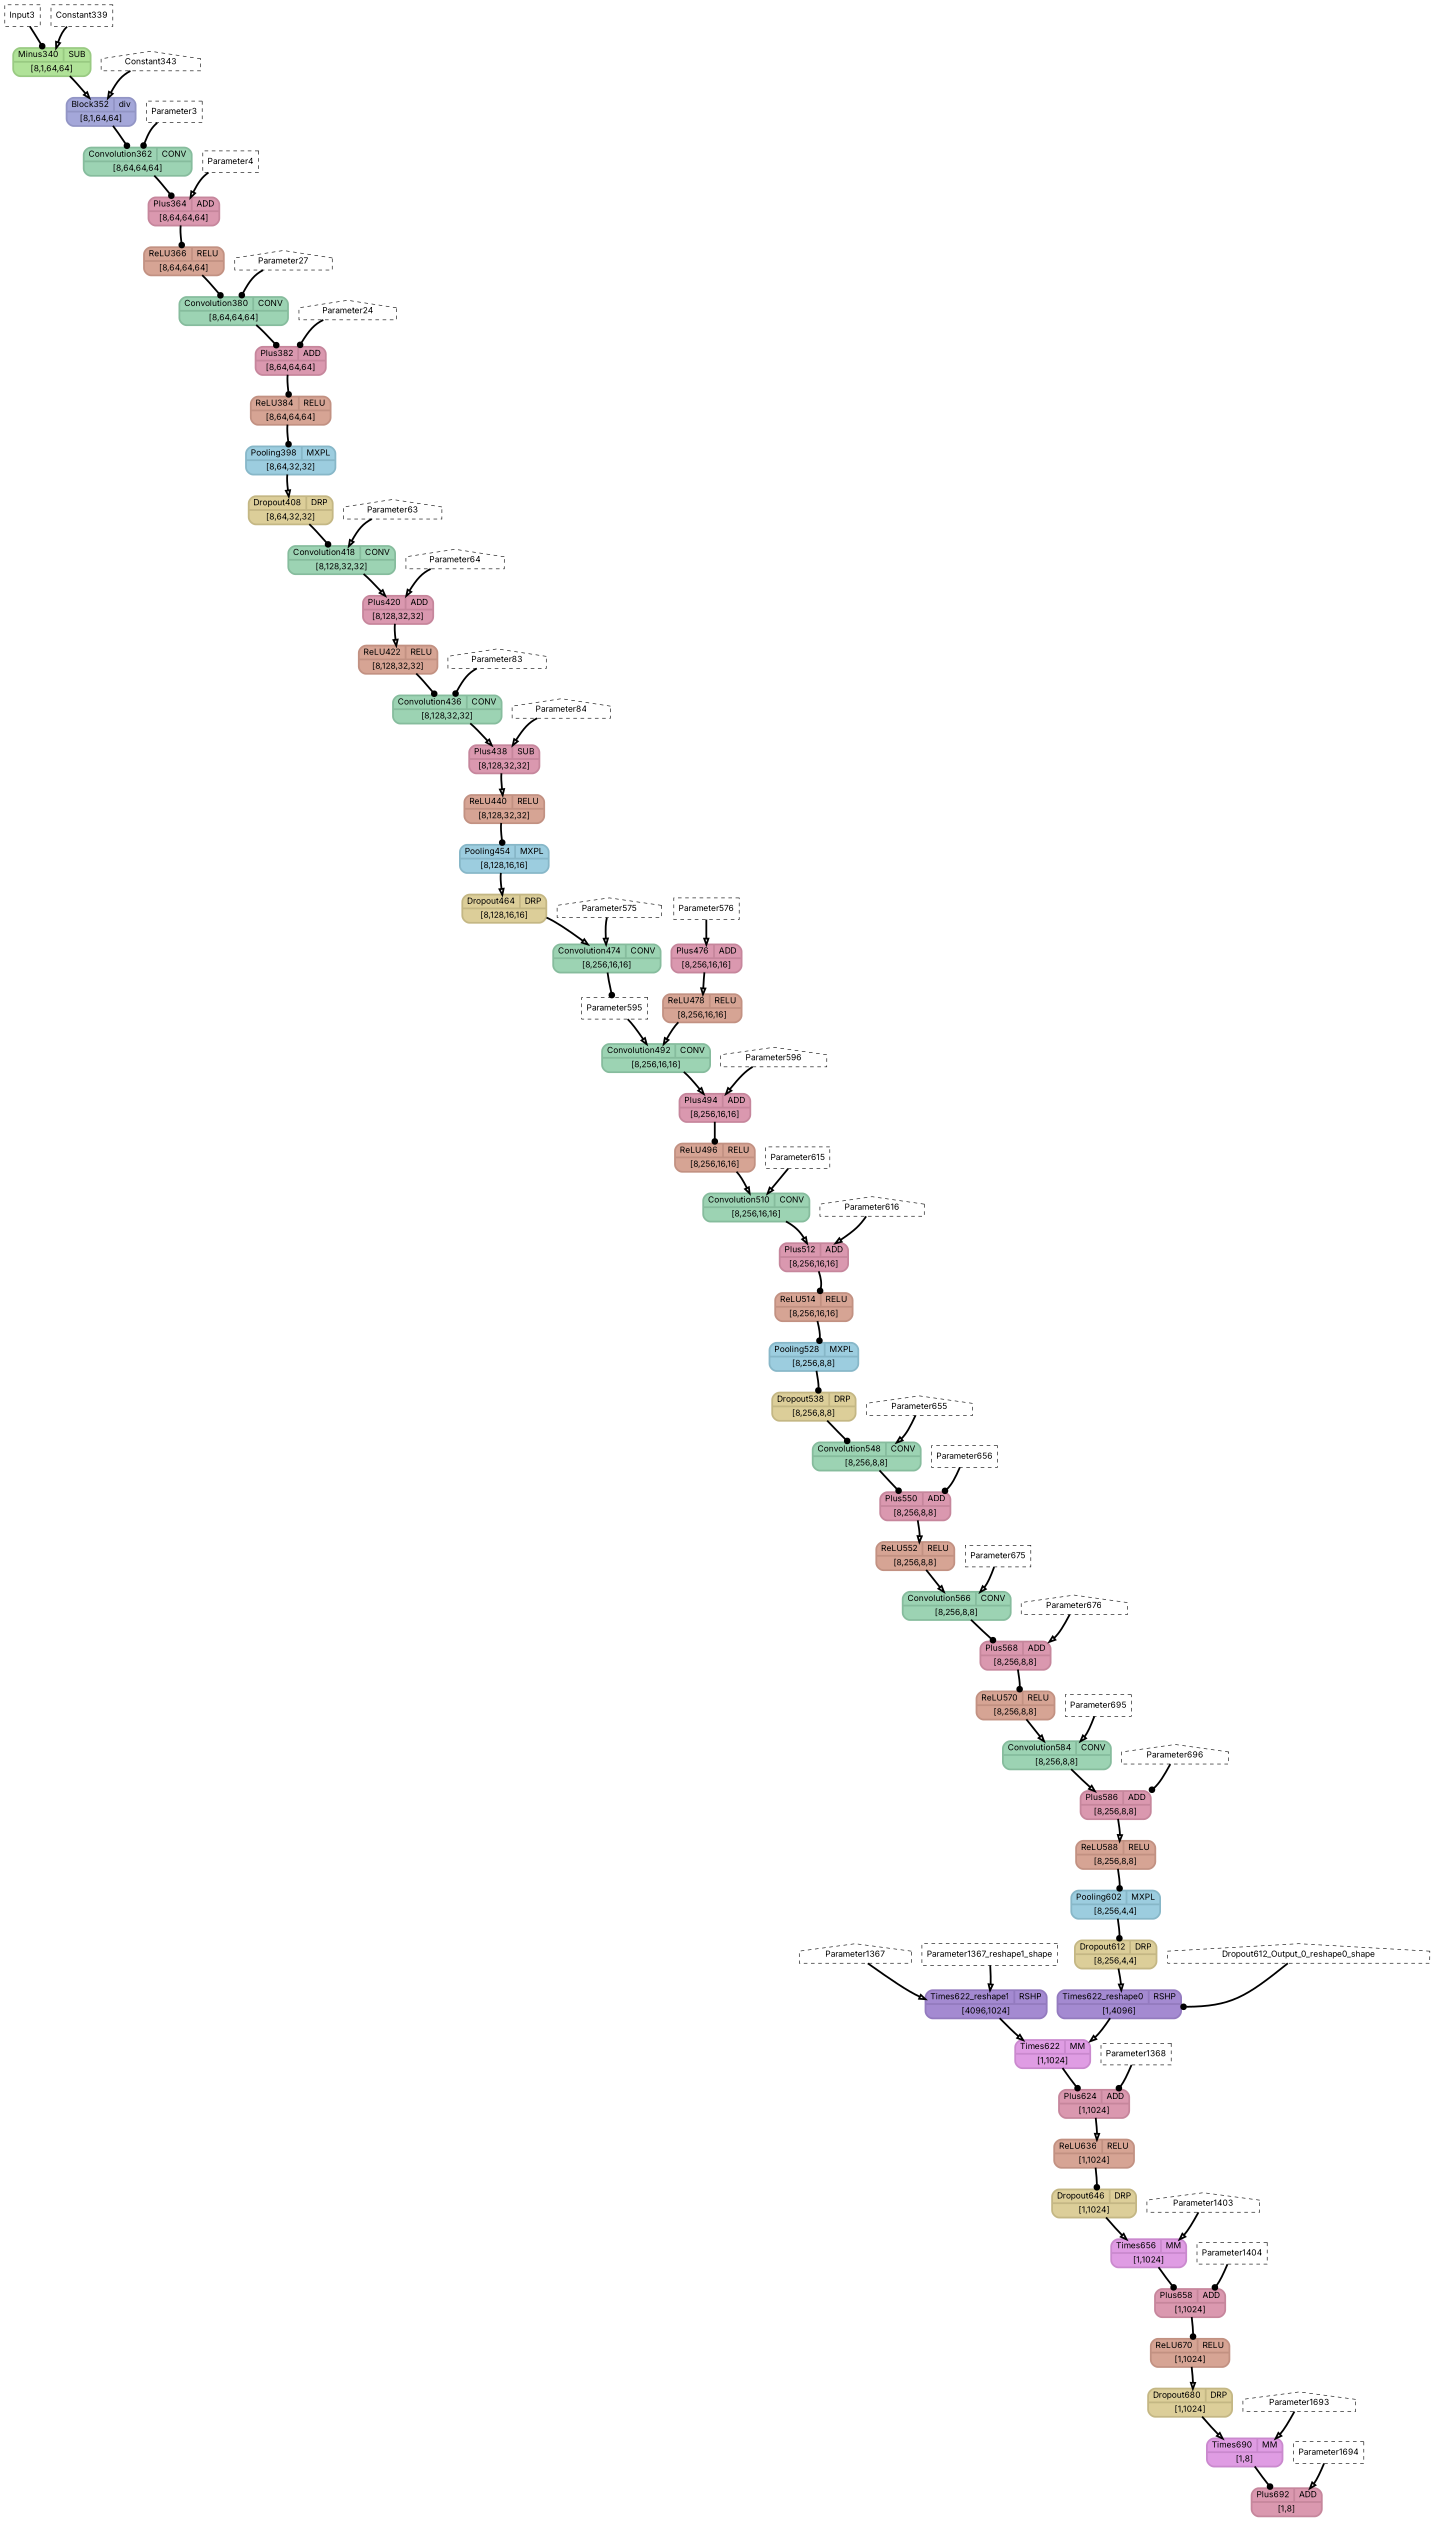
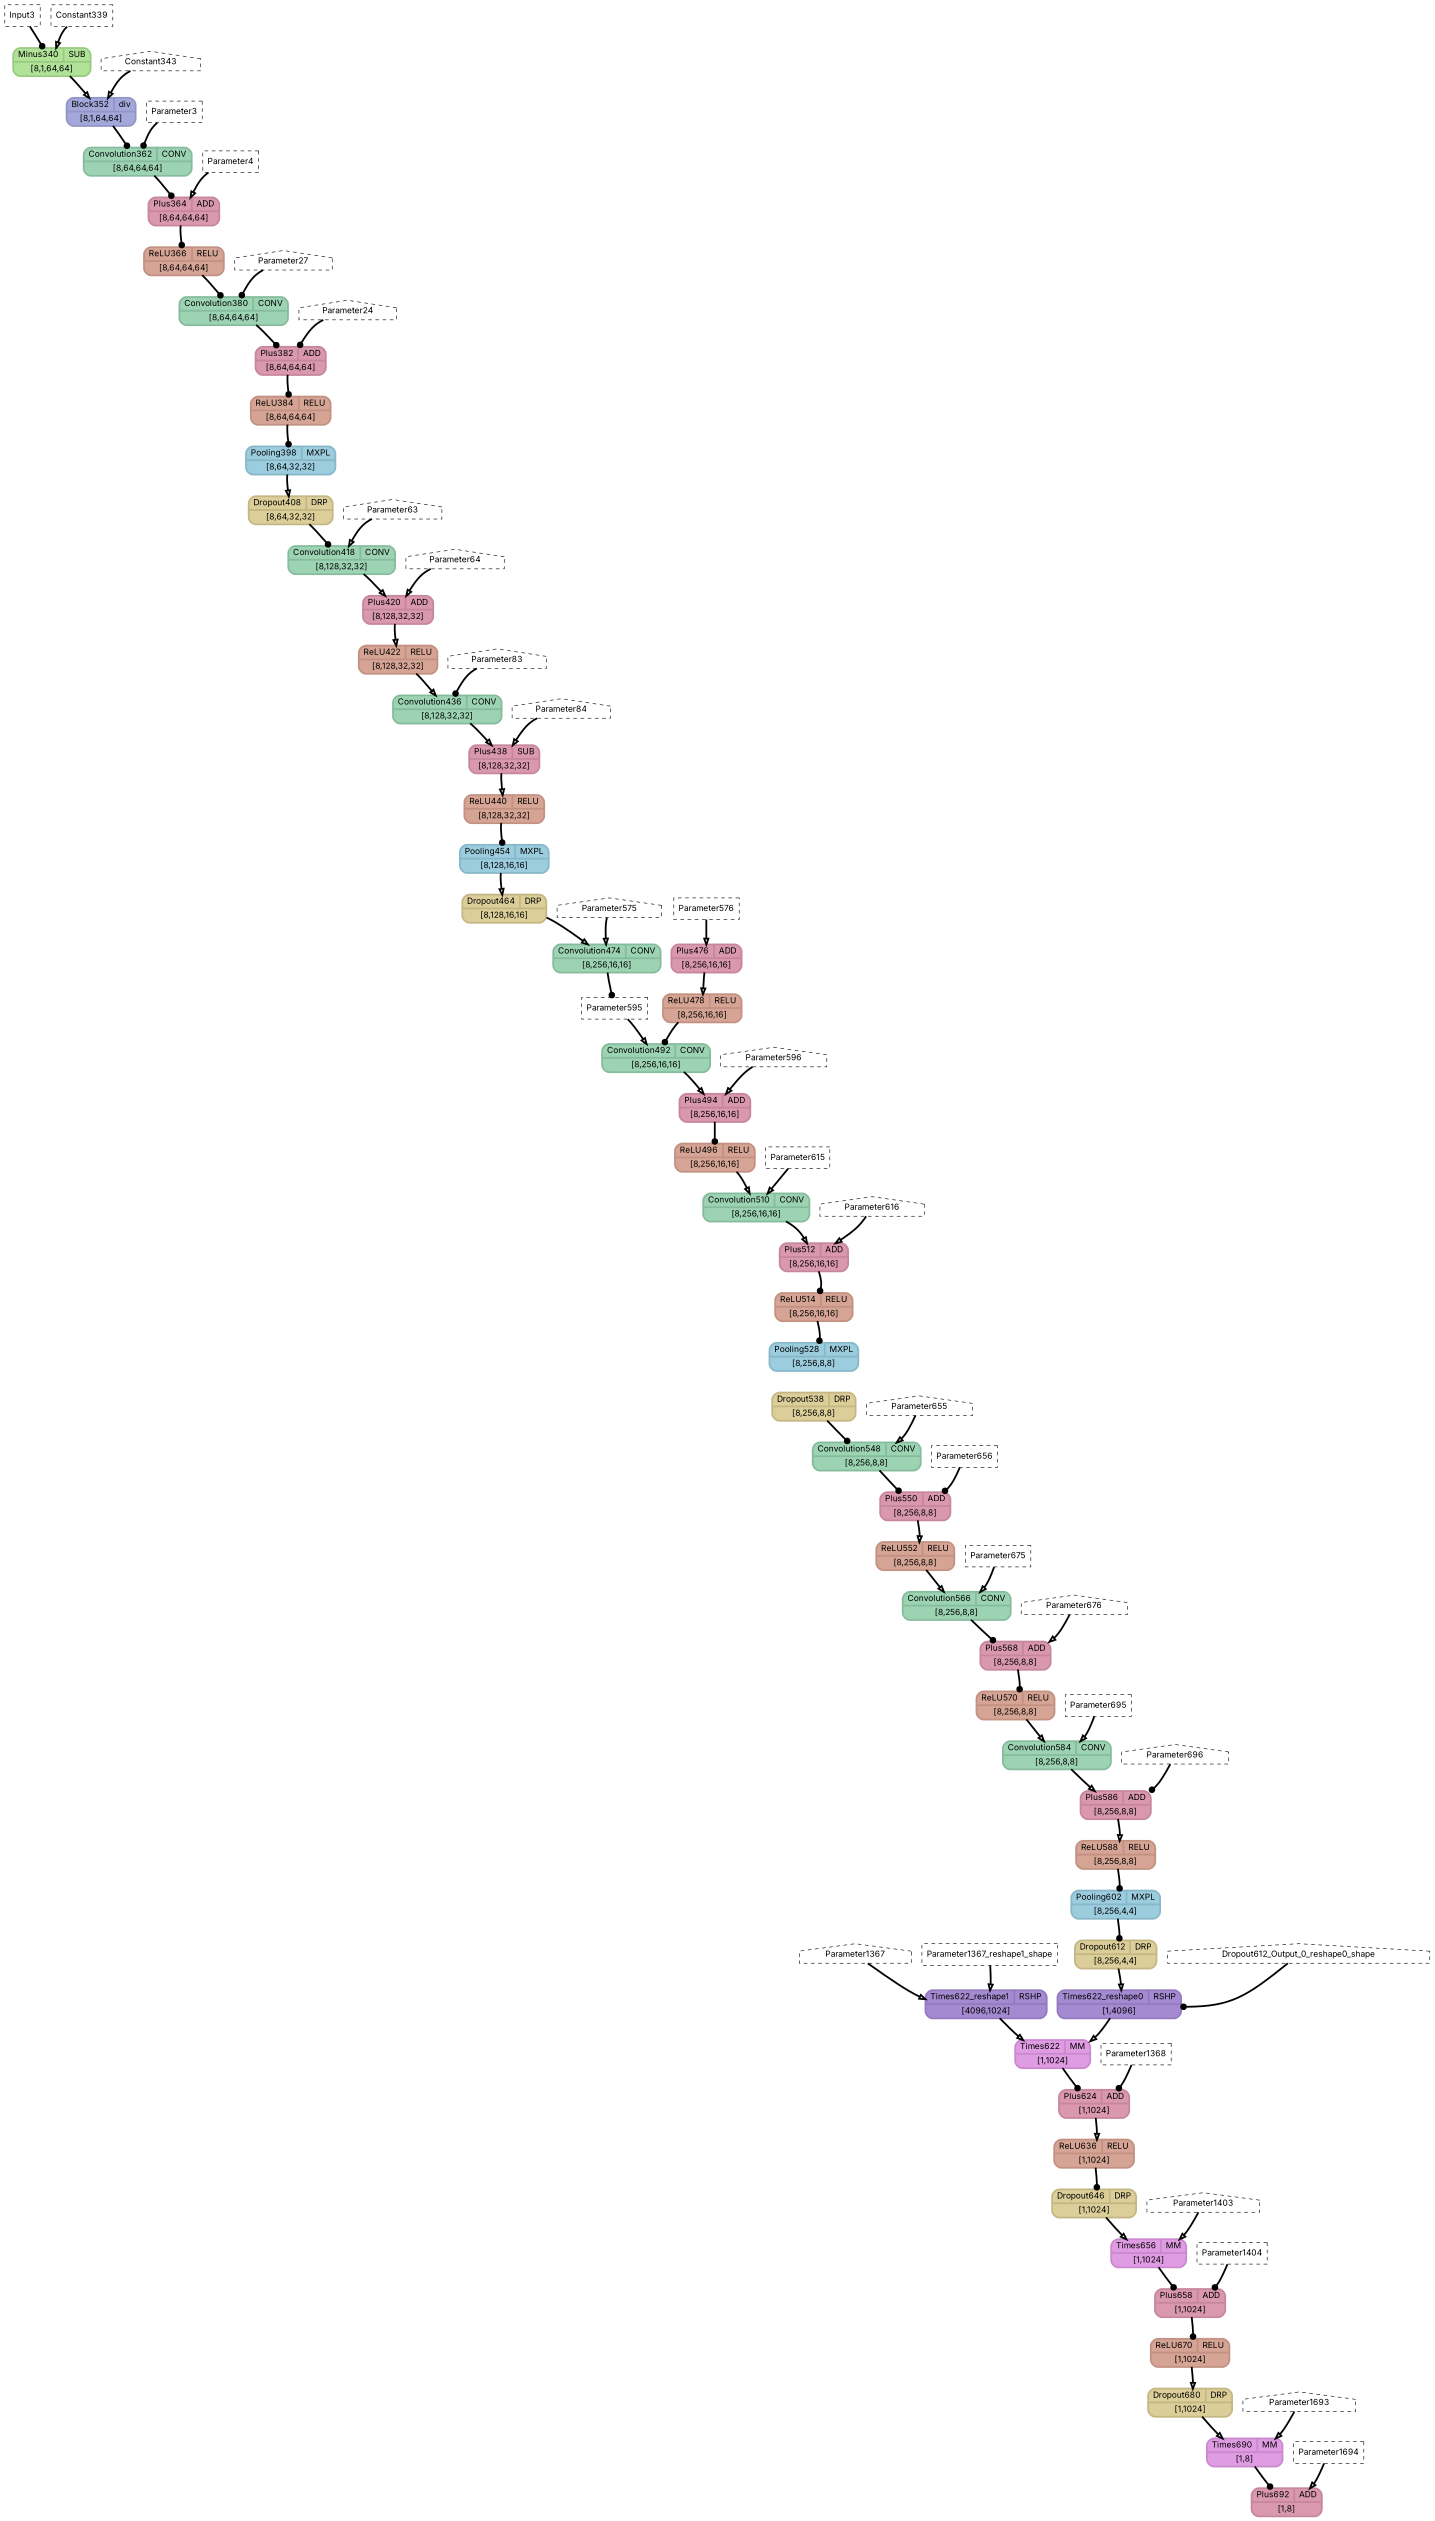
edge "ReLU422" -> "Convolution436": arrowhead dot -> onormal
edge "ReLU478" -> "Convolution492": arrowhead onormal -> dot
edge "Pooling528" -> "Dropout538": removed
